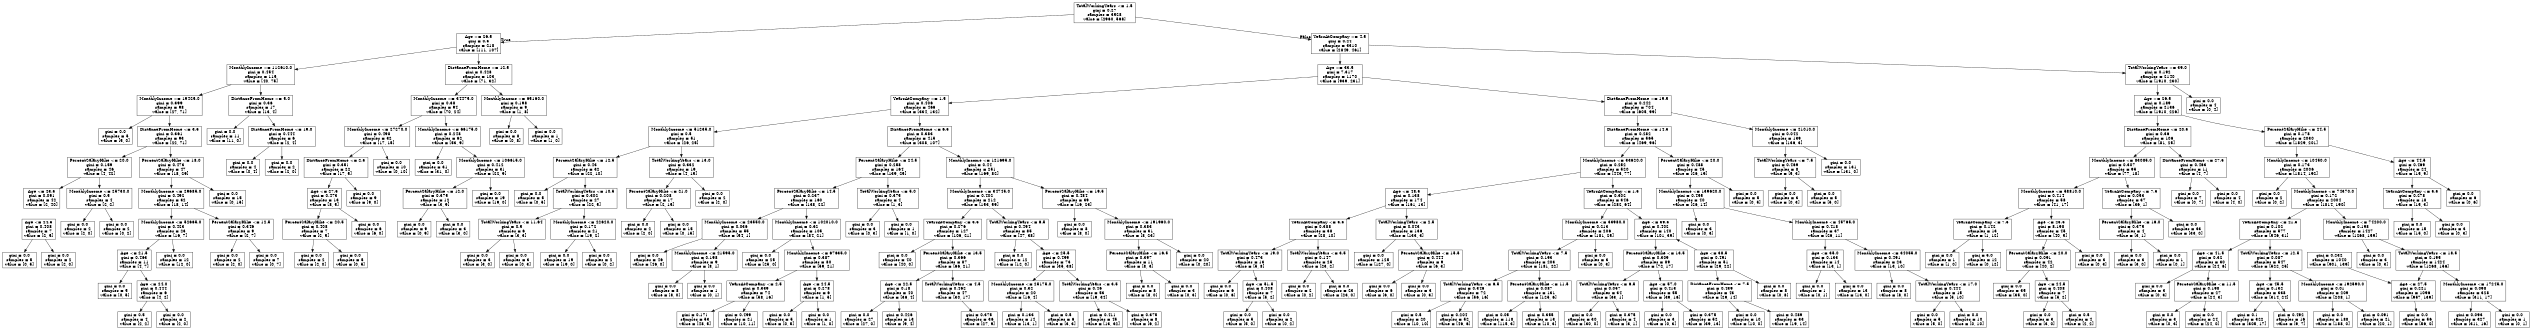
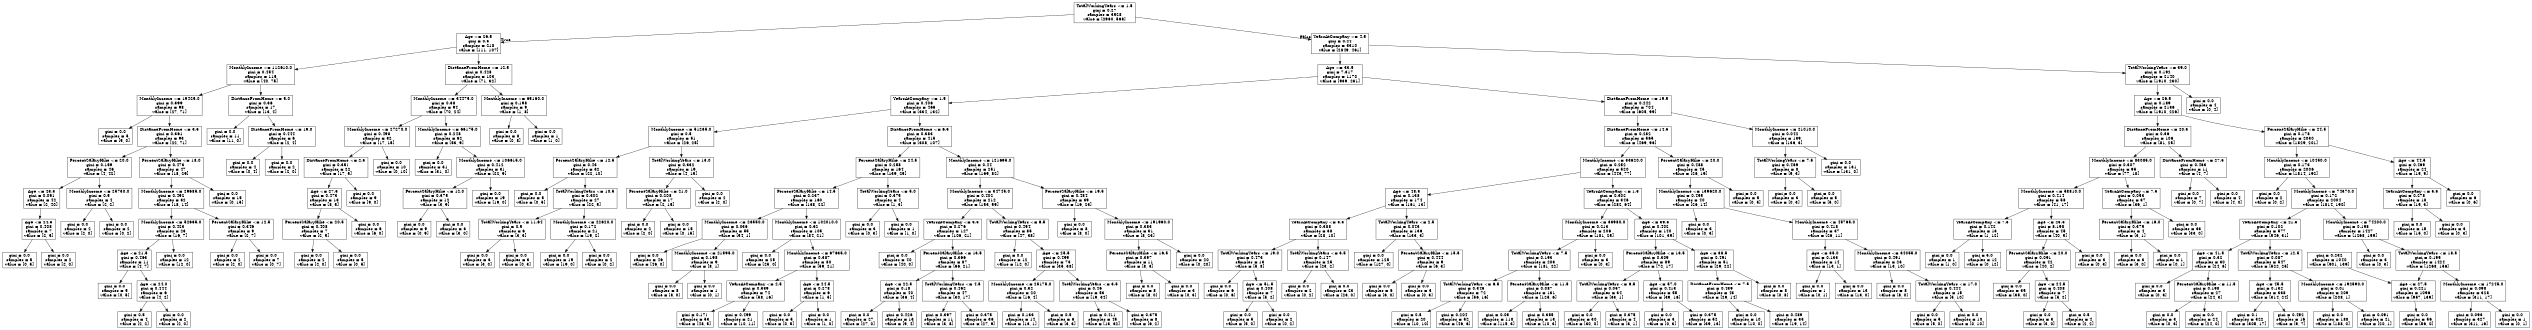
edge "Age <= 23.5 gini = 0.091 samples = 42 value = [2, 40]" -> "Age <= 24.5 gini = 0.408 samples = 7 value = [2, 5]": added
edge "Age <= 38.5 gini = 0.491 samples = 51 value = [29, 22]" -> "Age <= 39.5 gini = 0.402 samples = 140 value = [101, 39]": reversed
node "gini = 0.397 samples = 11 value = [3, 8]": added
